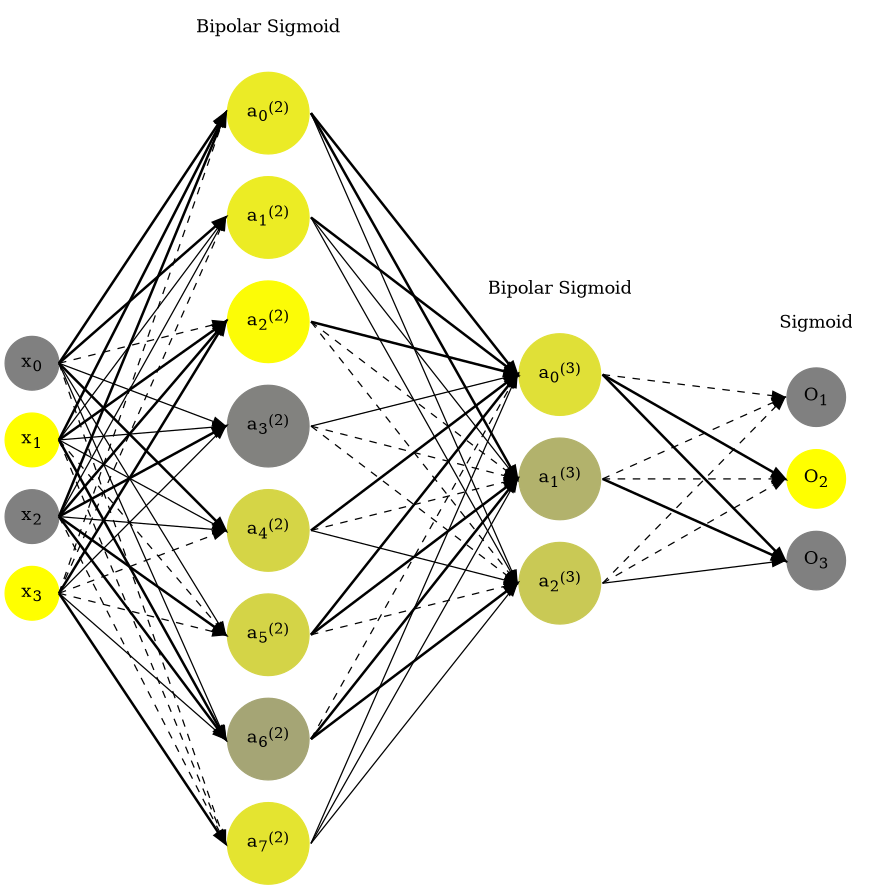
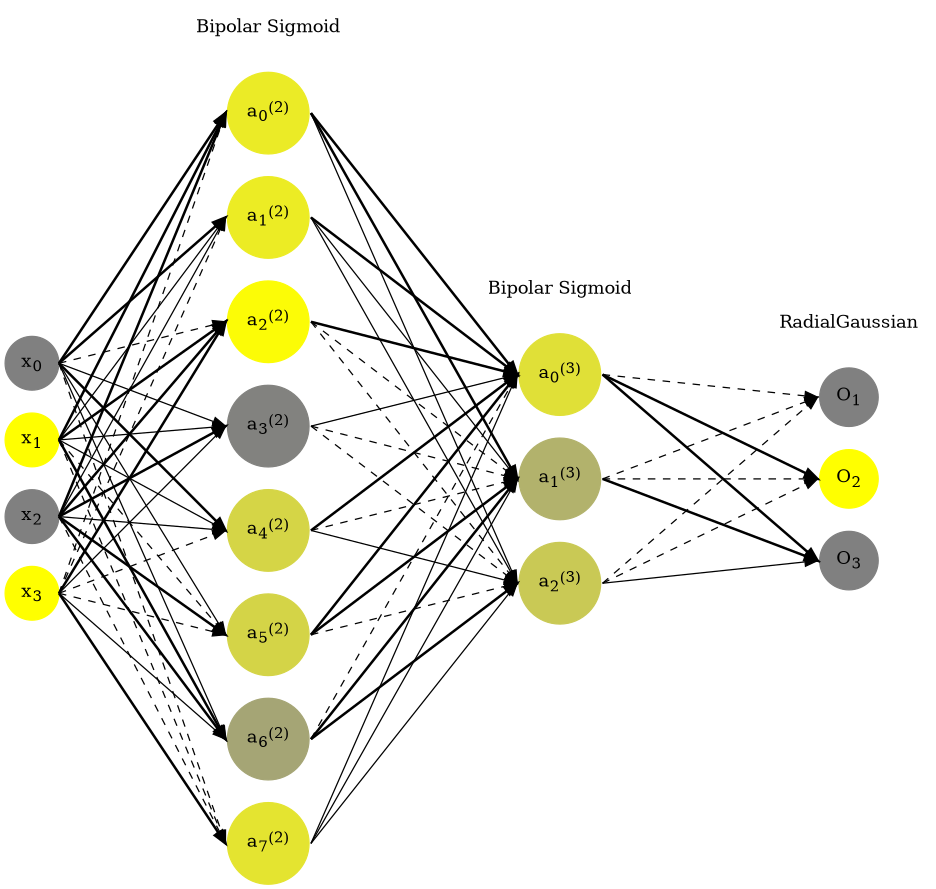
node "Sigmoid": label "Sigmoid" -> "RadialGaussian"
